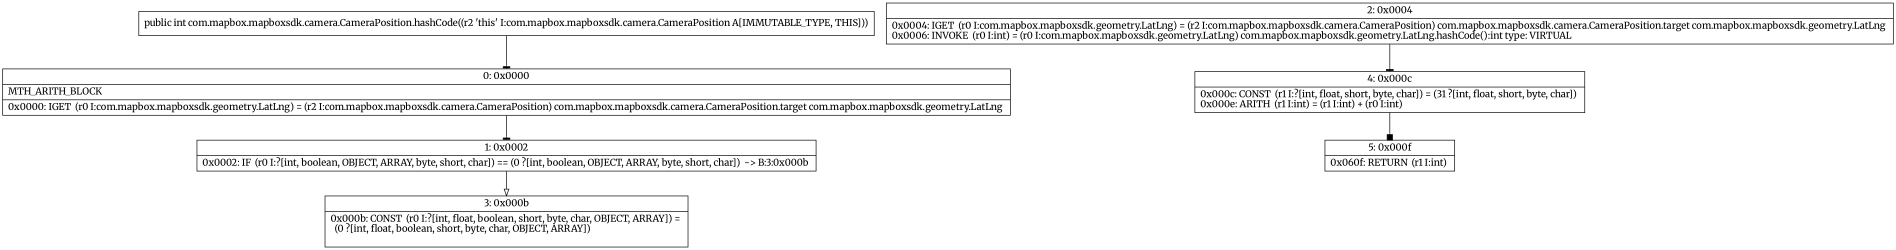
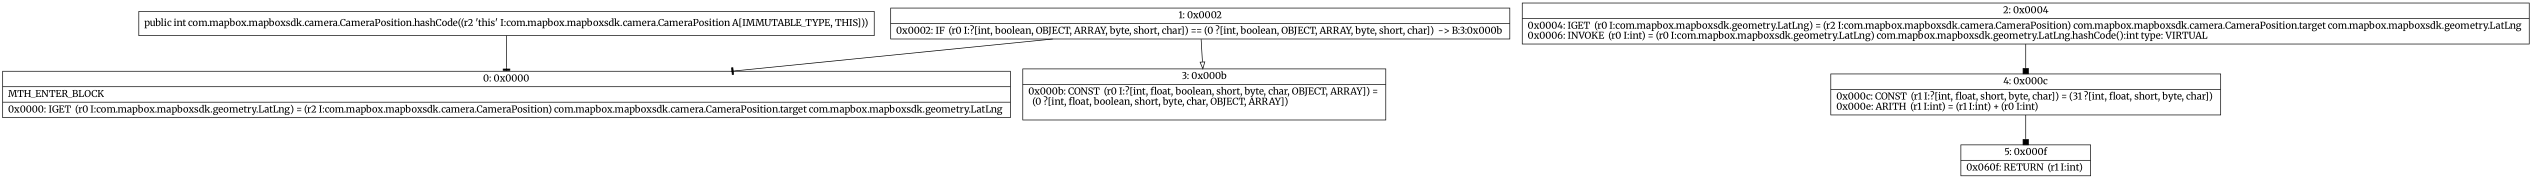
edge "2: 0x0004" -> "4: 0x000c": arrowhead tee -> box
node "0: 0x0000": text "MTH_ARITH_BLOCK" -> "MTH_ENTER_BLOCK"
edge "0: 0x0000" -> "1: 0x0002": reversed
